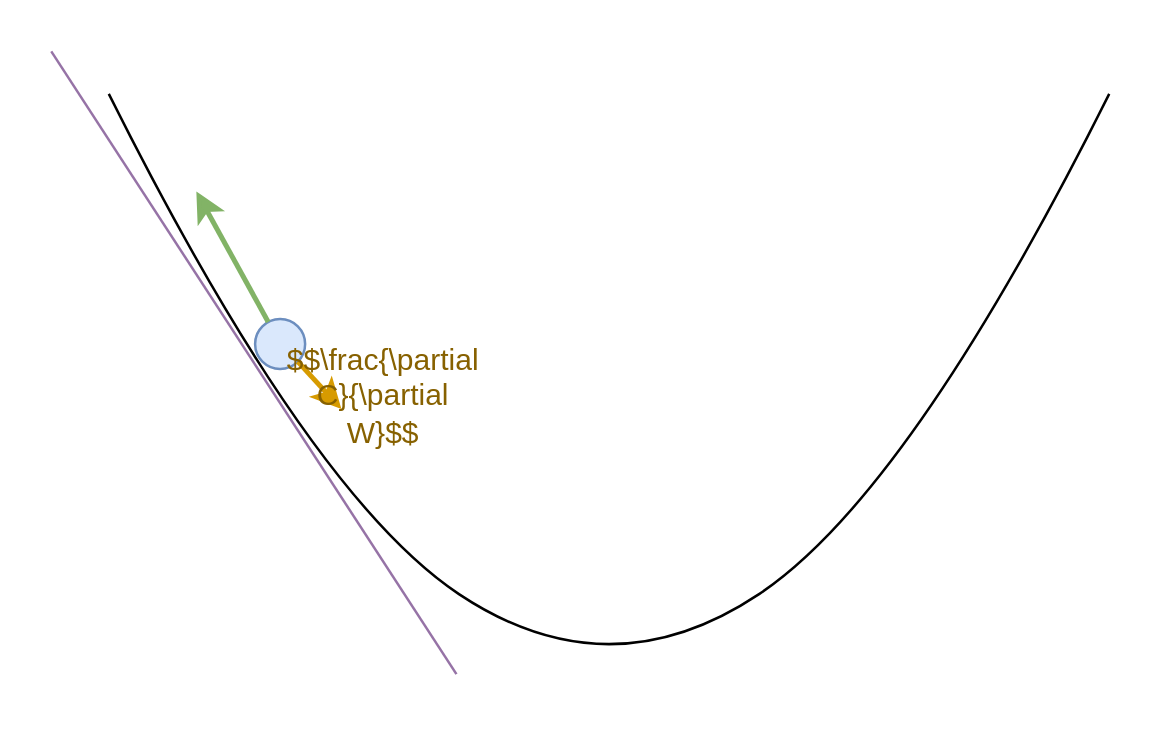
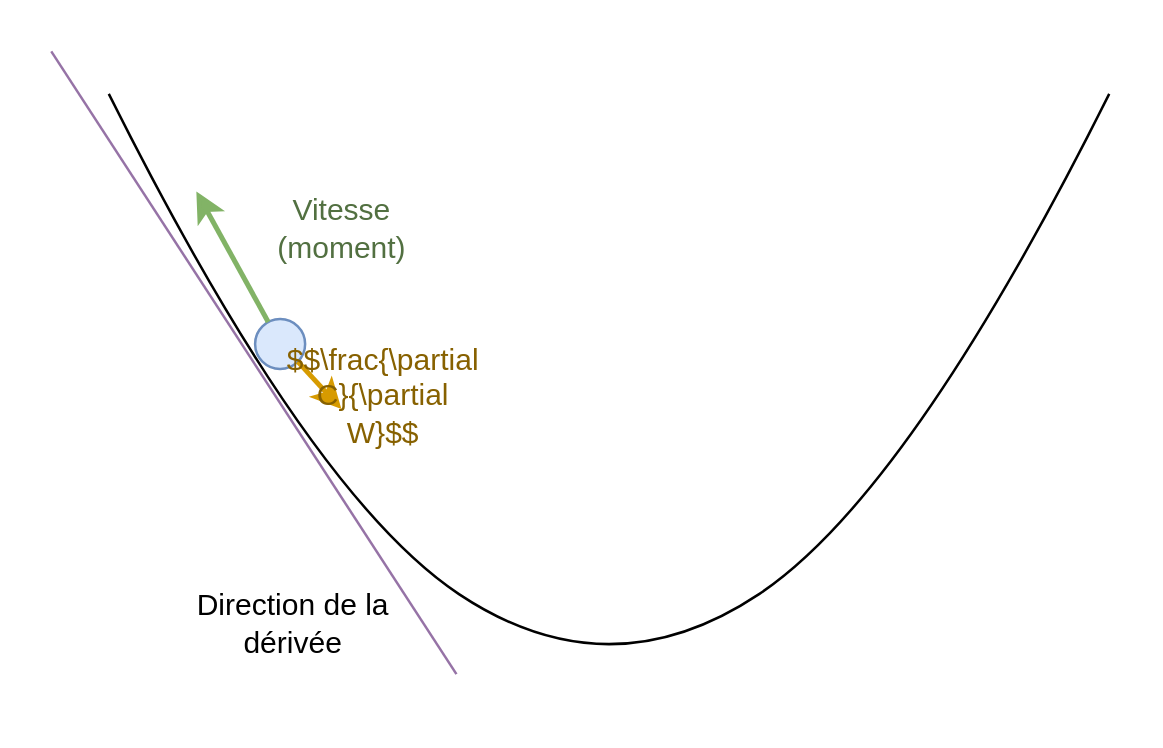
node "Vitesse (moment)": added
node "Direction de la dérivée": added
